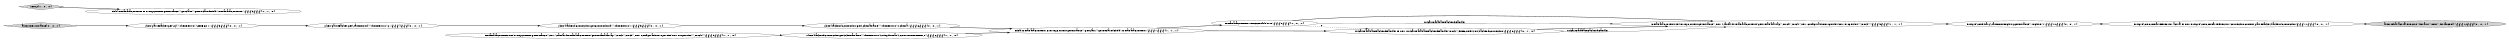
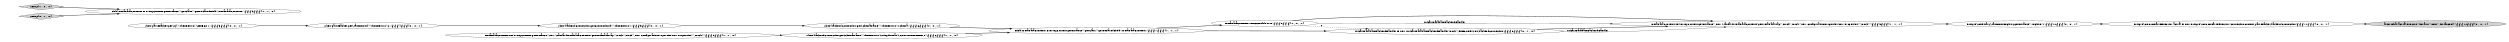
node "setUp['0', '1', '0']": added
node "assertNewInstance['0', '0', '1']": removed
